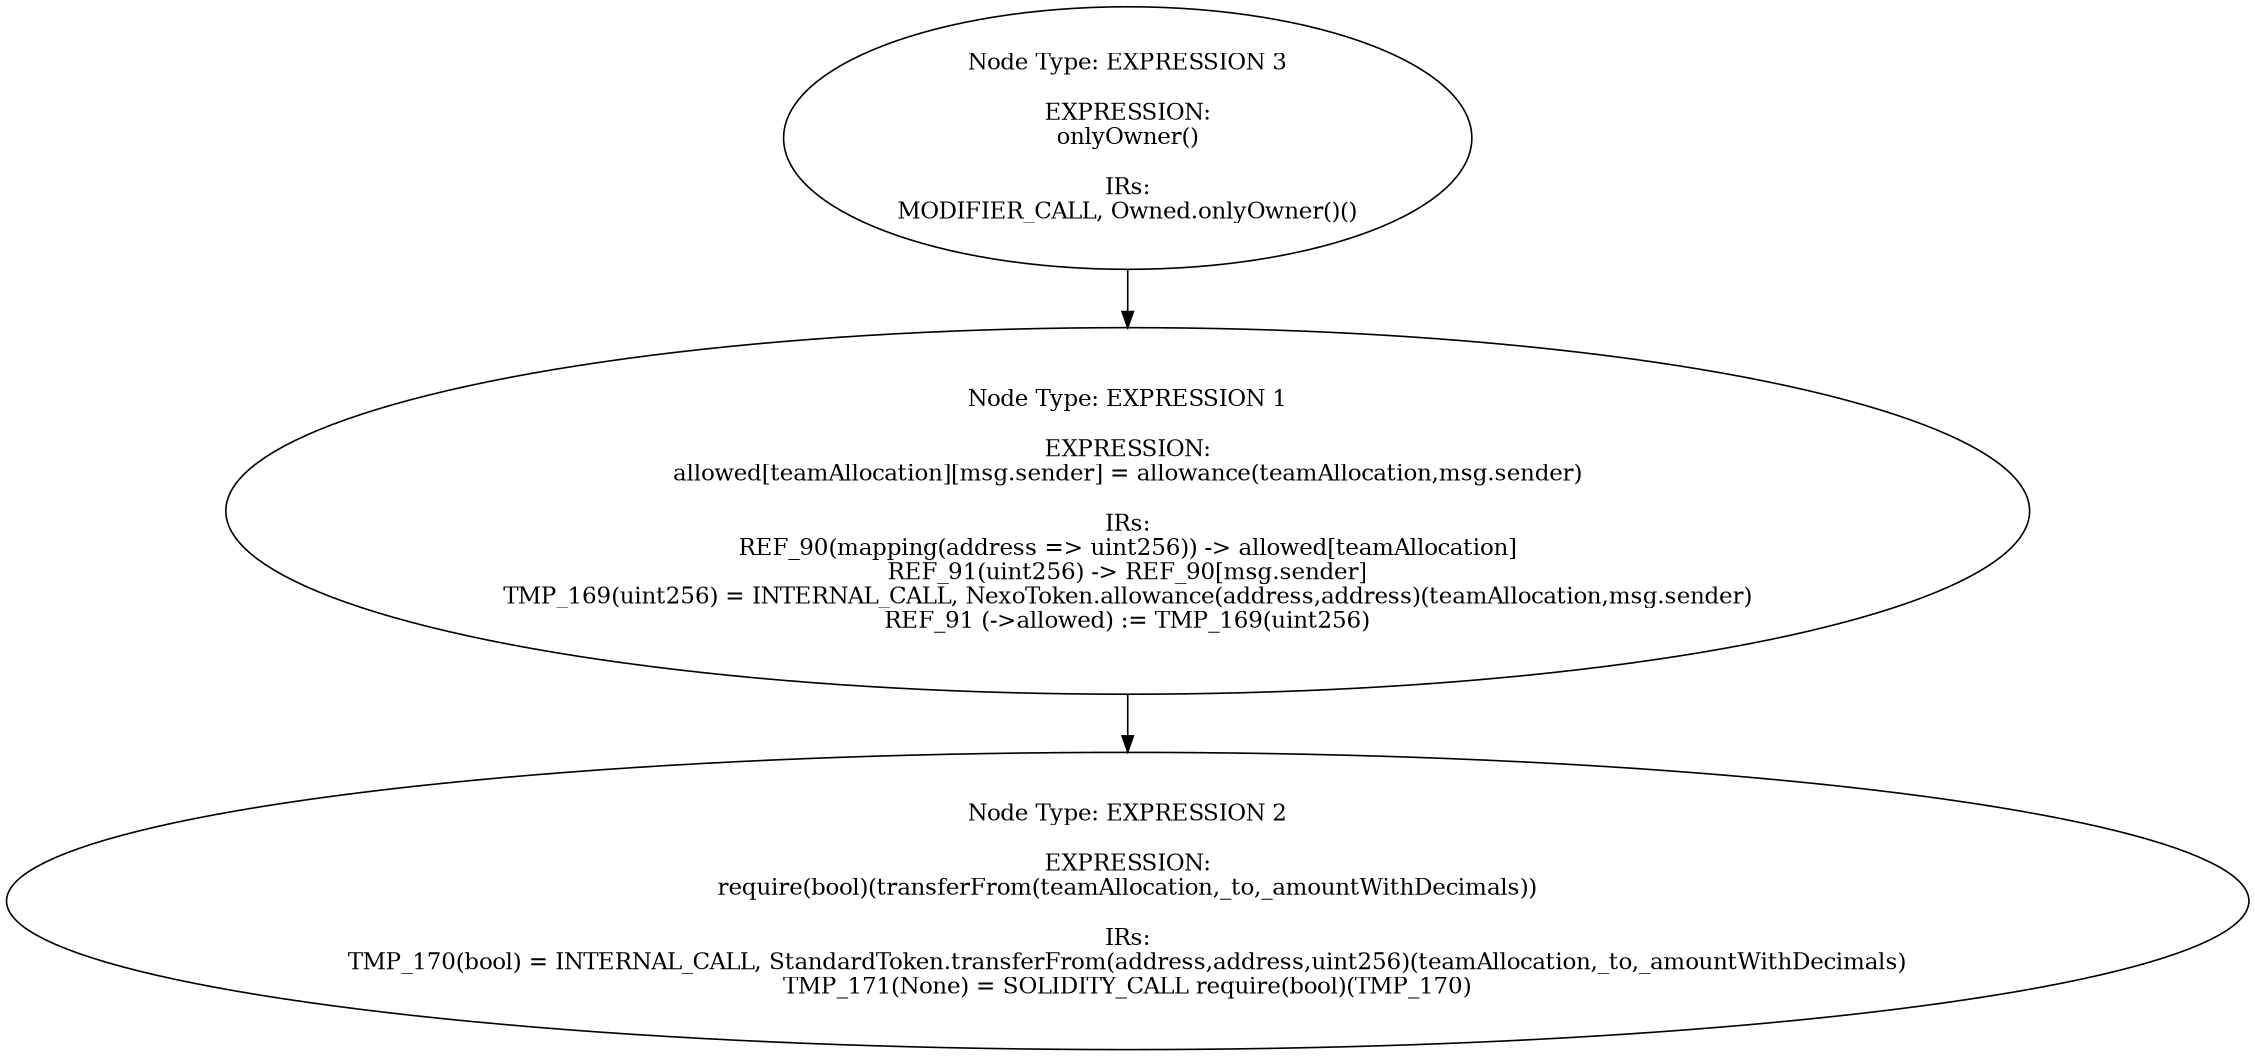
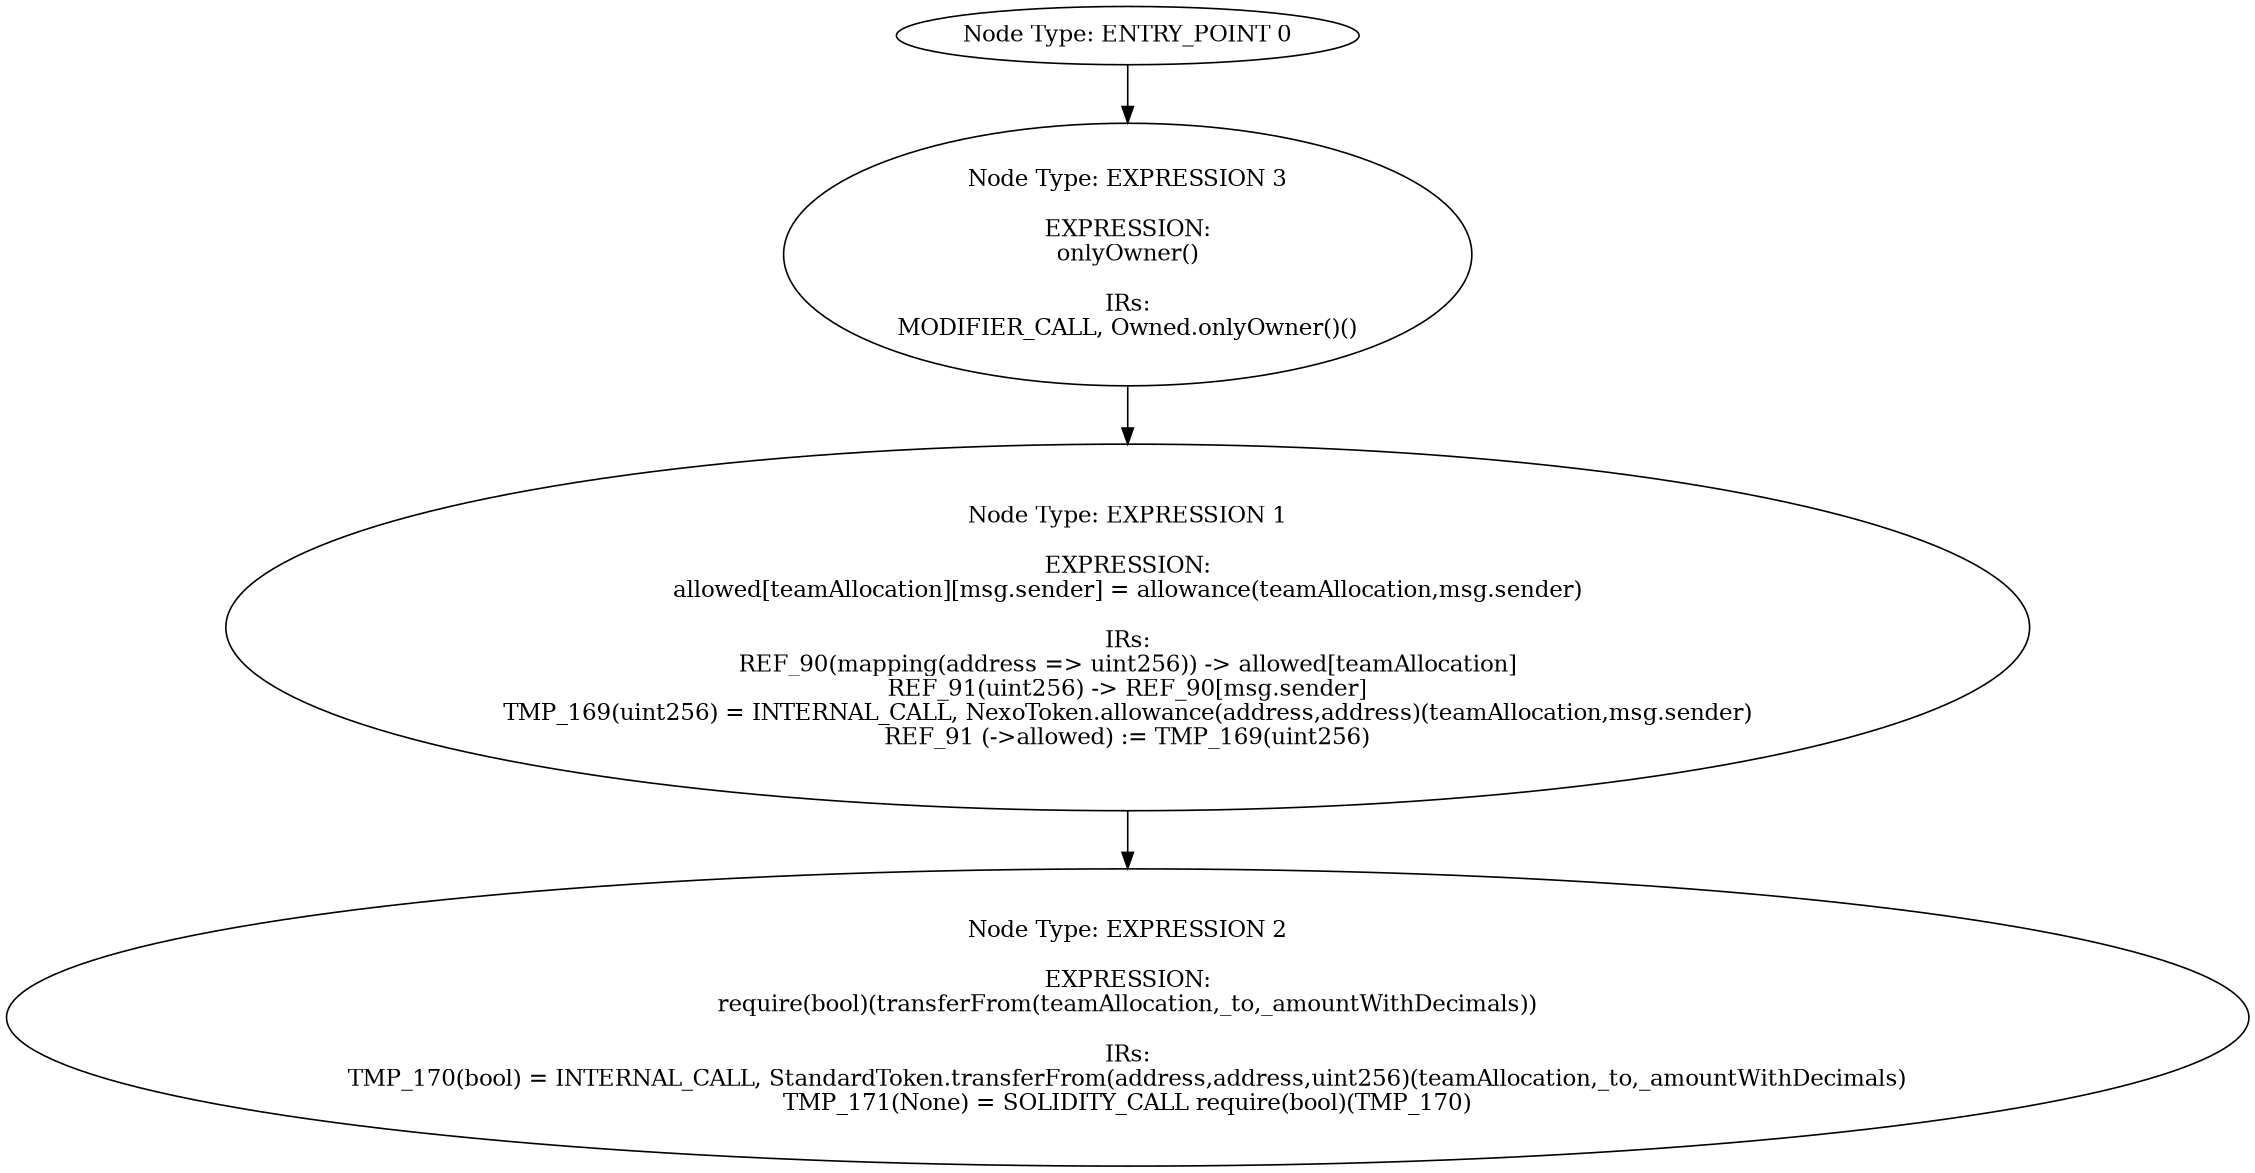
node "Node Type: ENTRY_POINT 0": added
